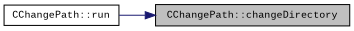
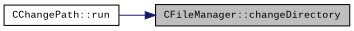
node "CChangePath::changeDirectory": label "CChangePath::changeDirectory" -> "CFileManager::changeDirectory"
